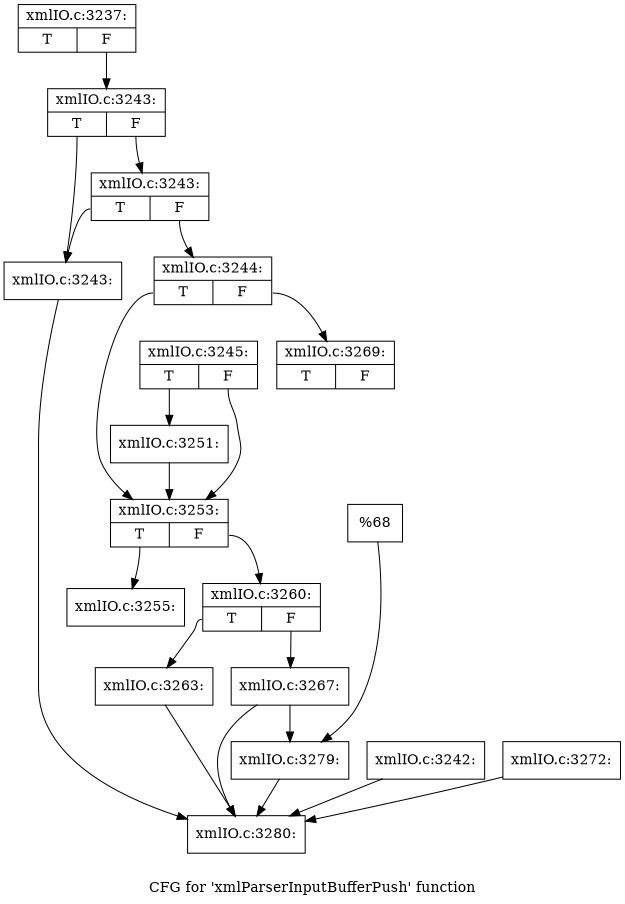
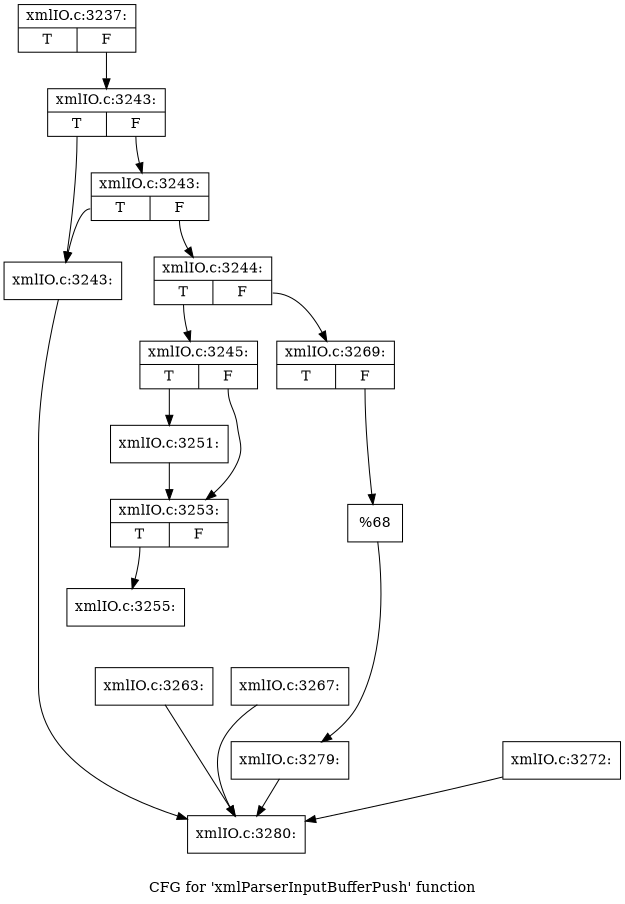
edge "xmlIO.c:3244:" -> "xmlIO.c:3253:": now "xmlIO.c:3244:" -> "xmlIO.c:3245:"
edge "xmlIO.c:3269:" -> "%68": added
node "xmlIO.c:3260:": removed
edge "xmlIO.c:3267:" -> "xmlIO.c:3279:": removed
node "xmlIO.c:3242:": removed
